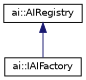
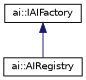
edge "ai::IAIFactory" -> "ai::AIRegistry": reversed
